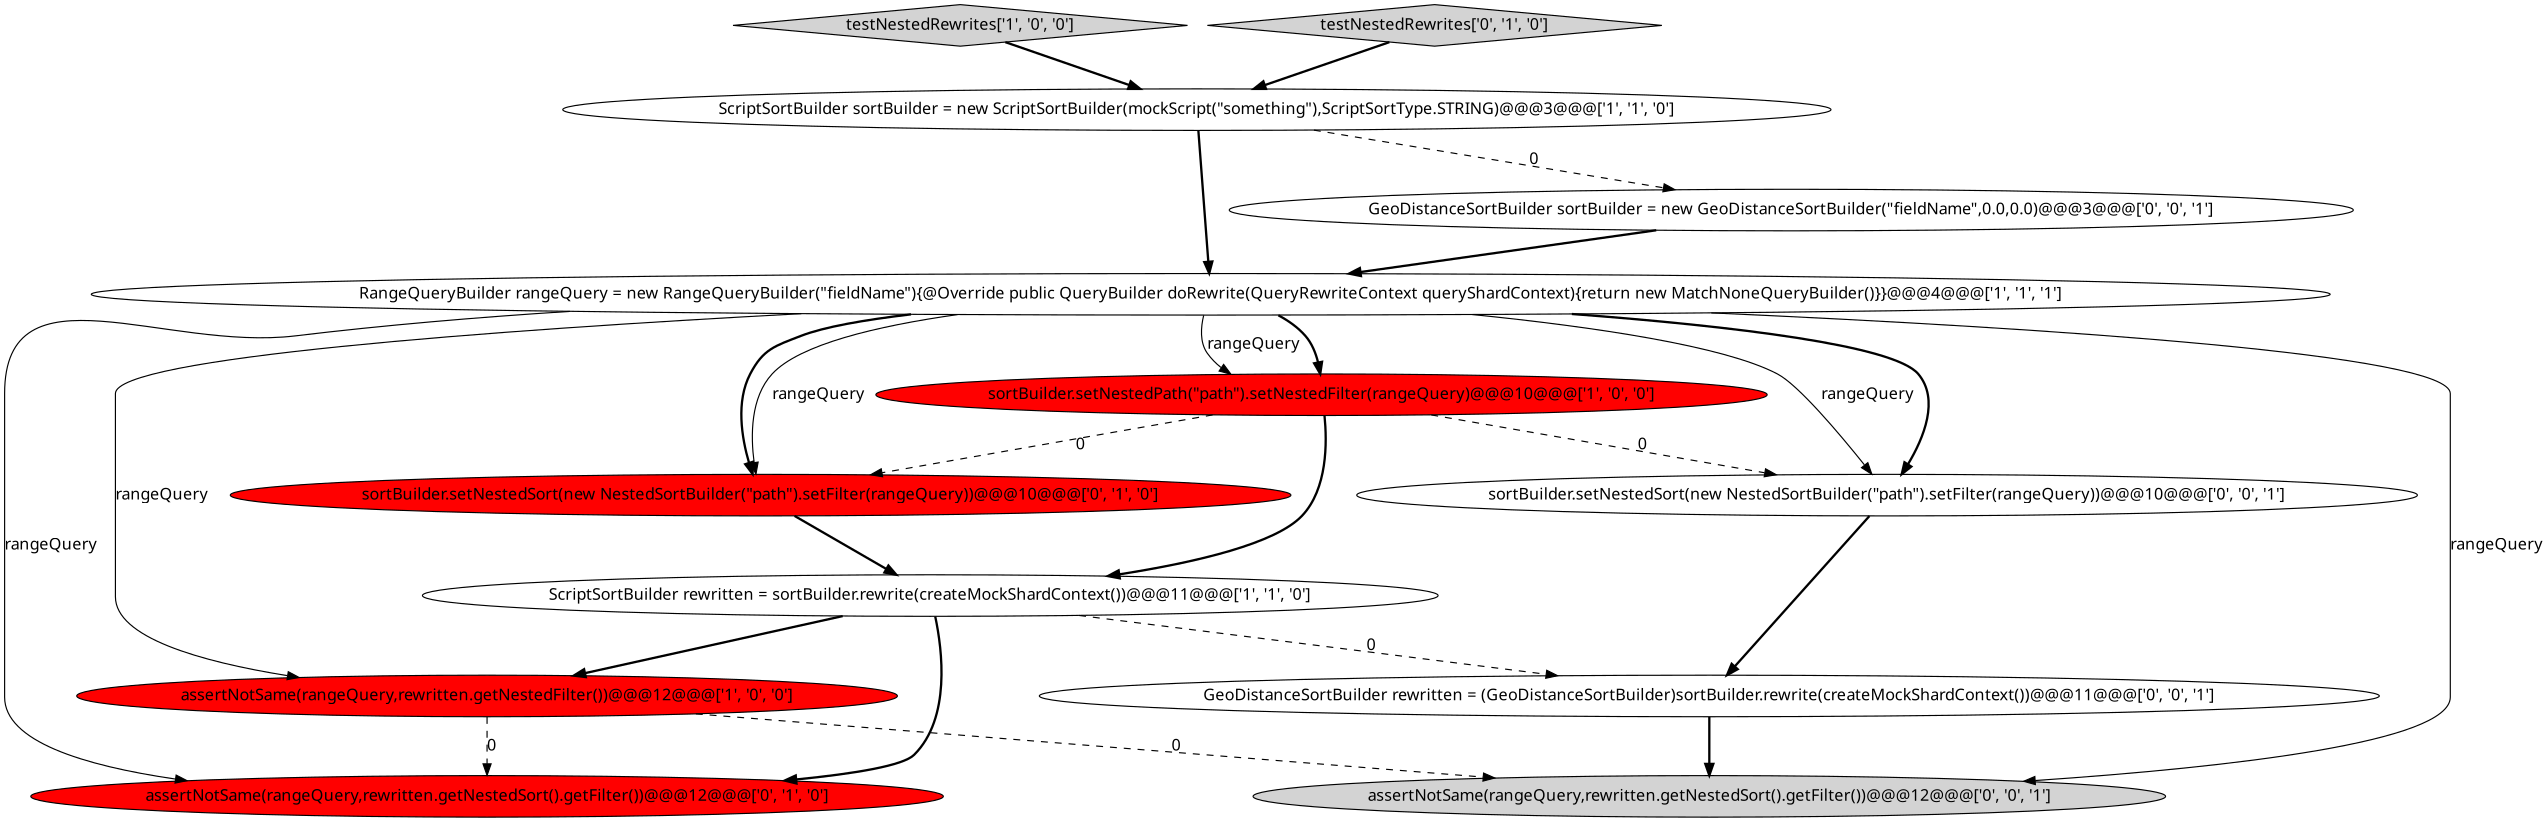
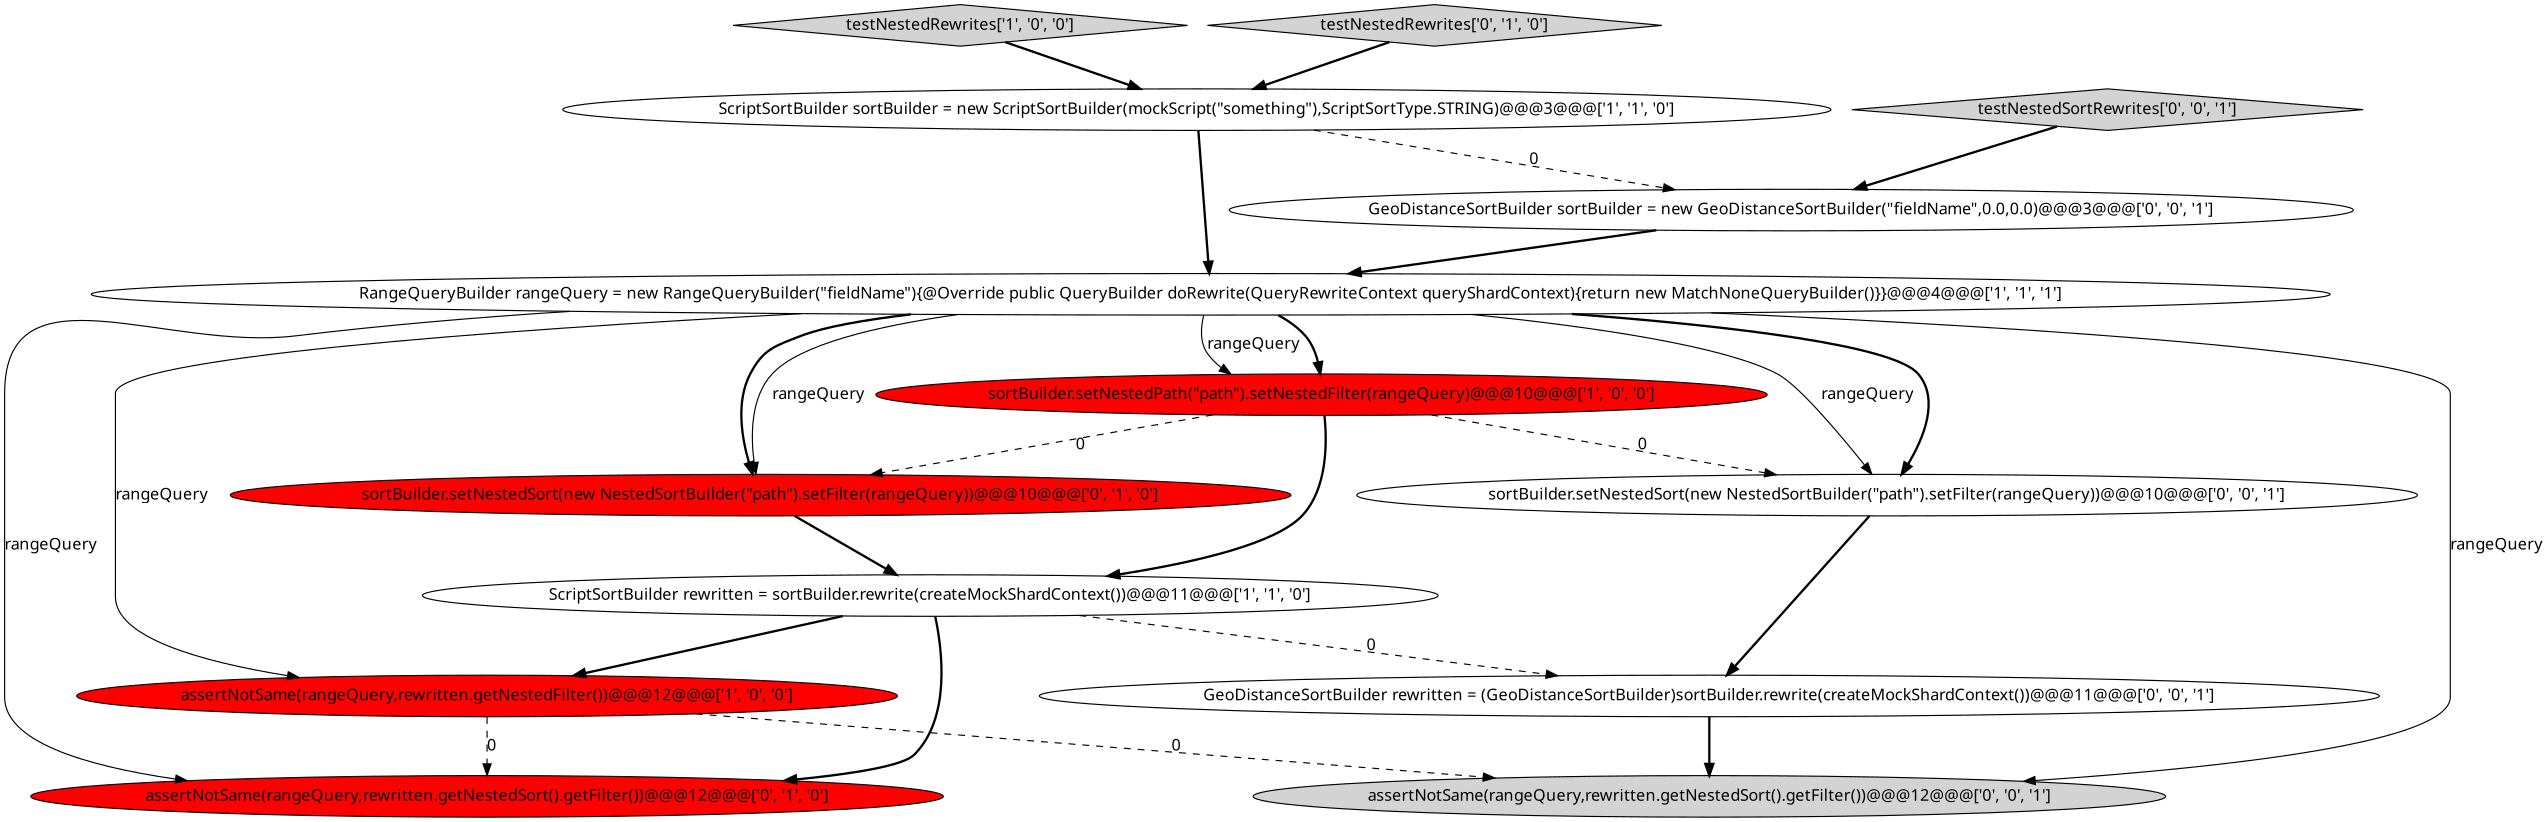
node "testNestedSortRewrites['0', '0', '1']": added
